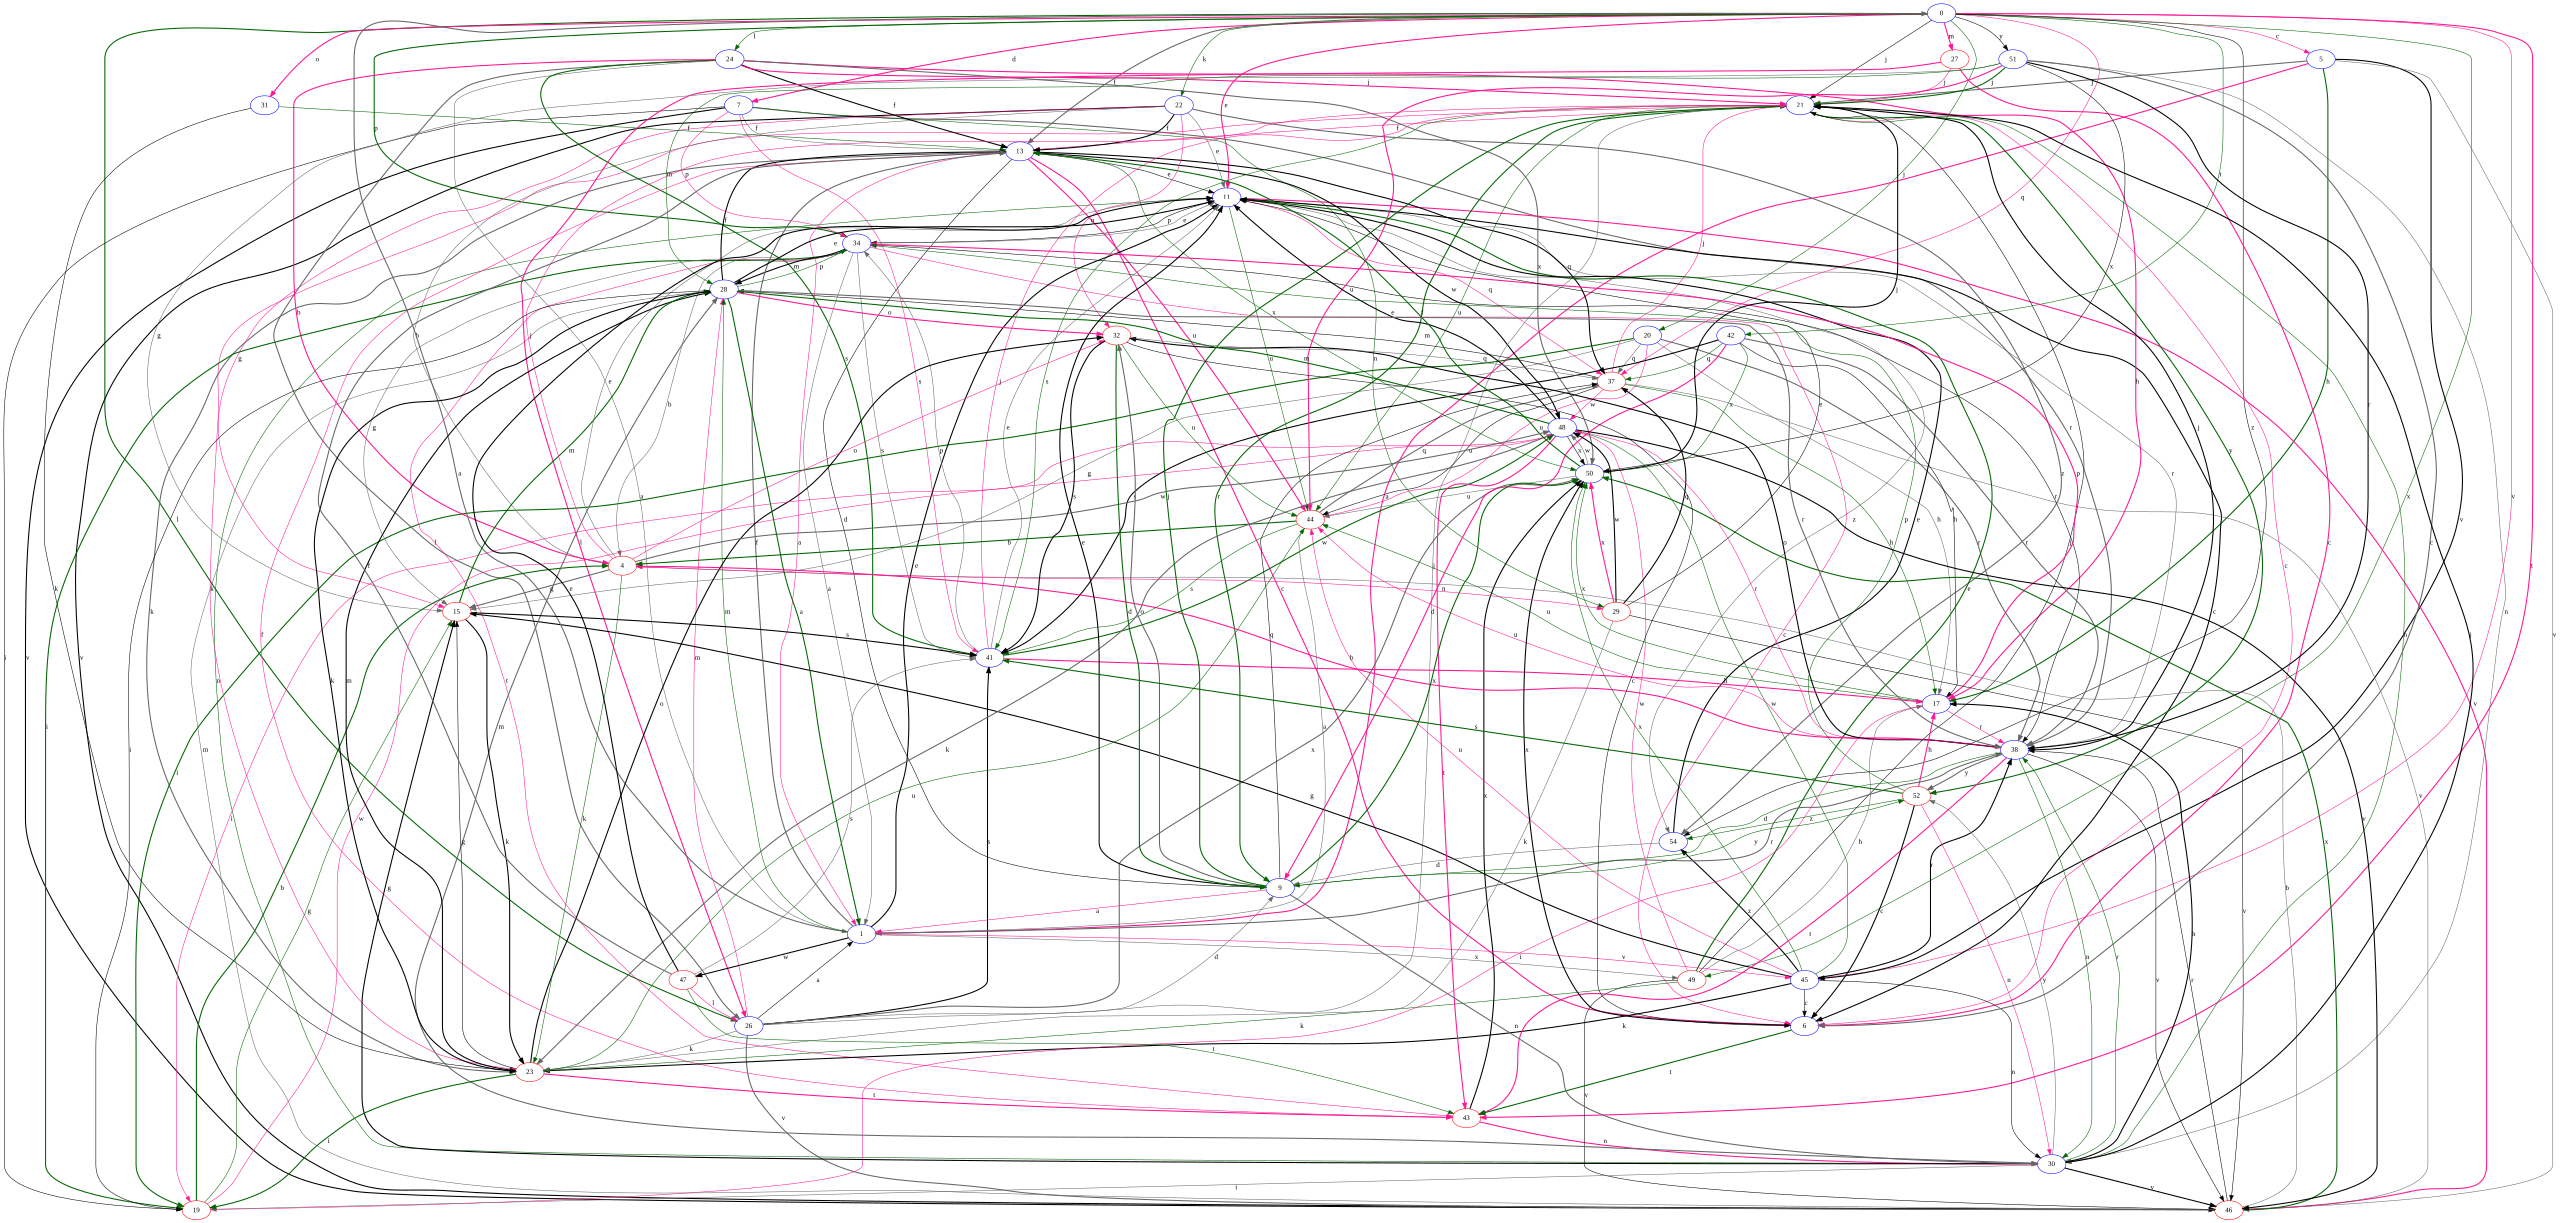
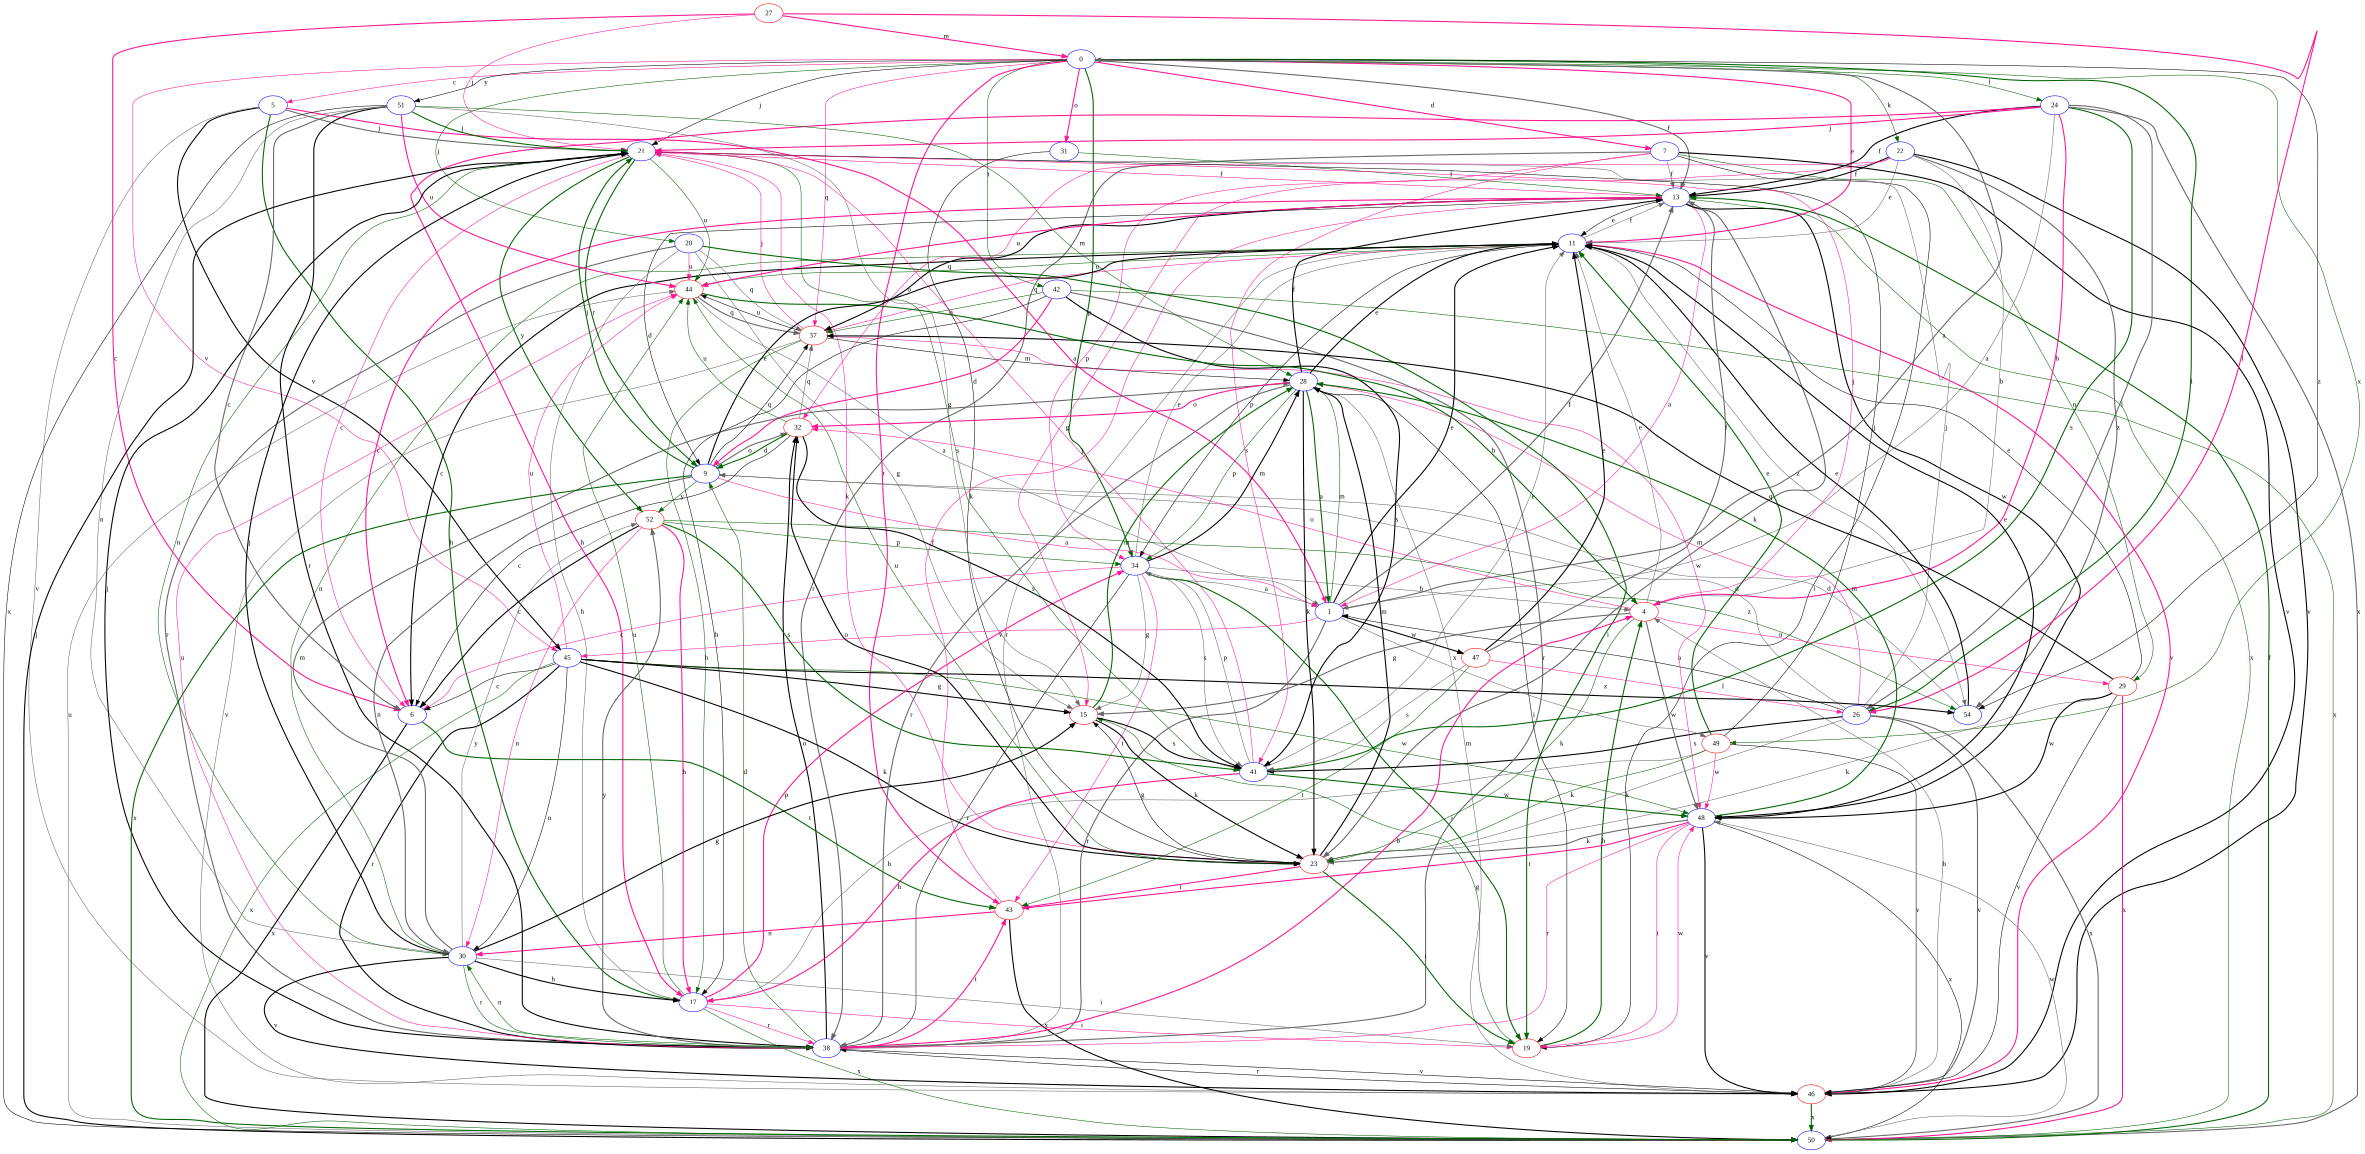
edge "0" -> "27": reversed
edge "11" -> "13": added, label "f"
edge "44" -> "41": removed, label "s"
